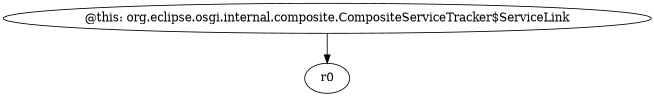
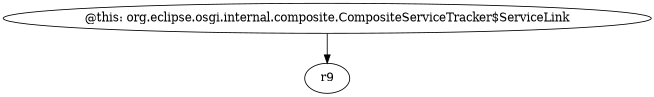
node "r0": label "r0" -> "r9"
